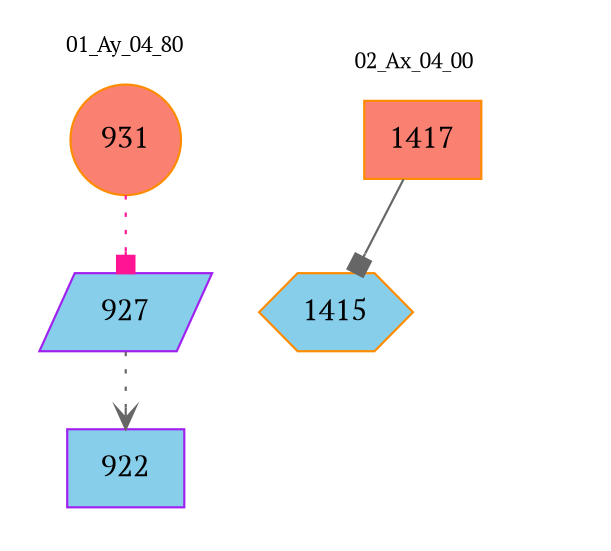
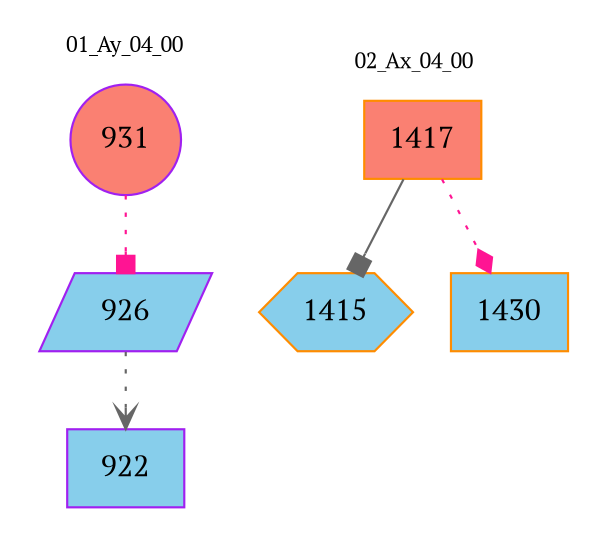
cluster "01_Ay_04_80": label "01_Ay_04_80" -> "01_Ay_04_00"
node "931": color darkorange -> purple
node "927": label "927" -> "926"
node "1430": added
